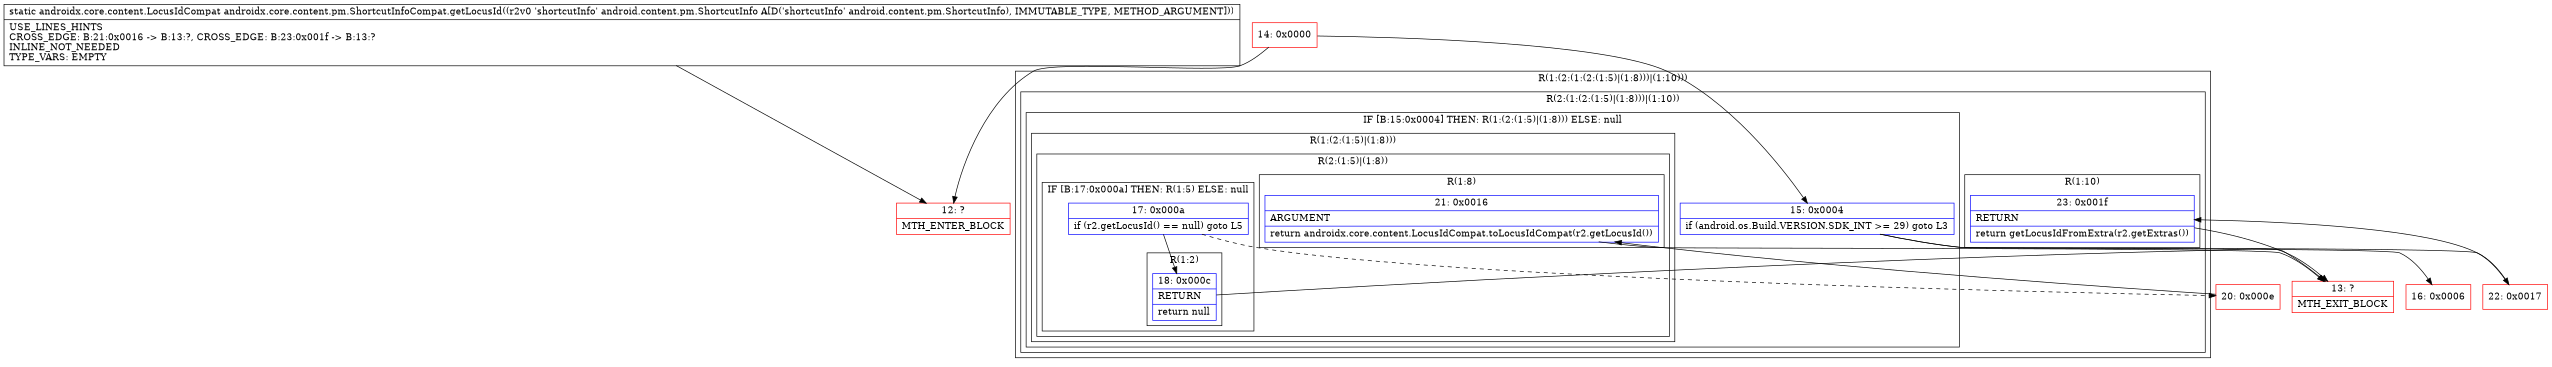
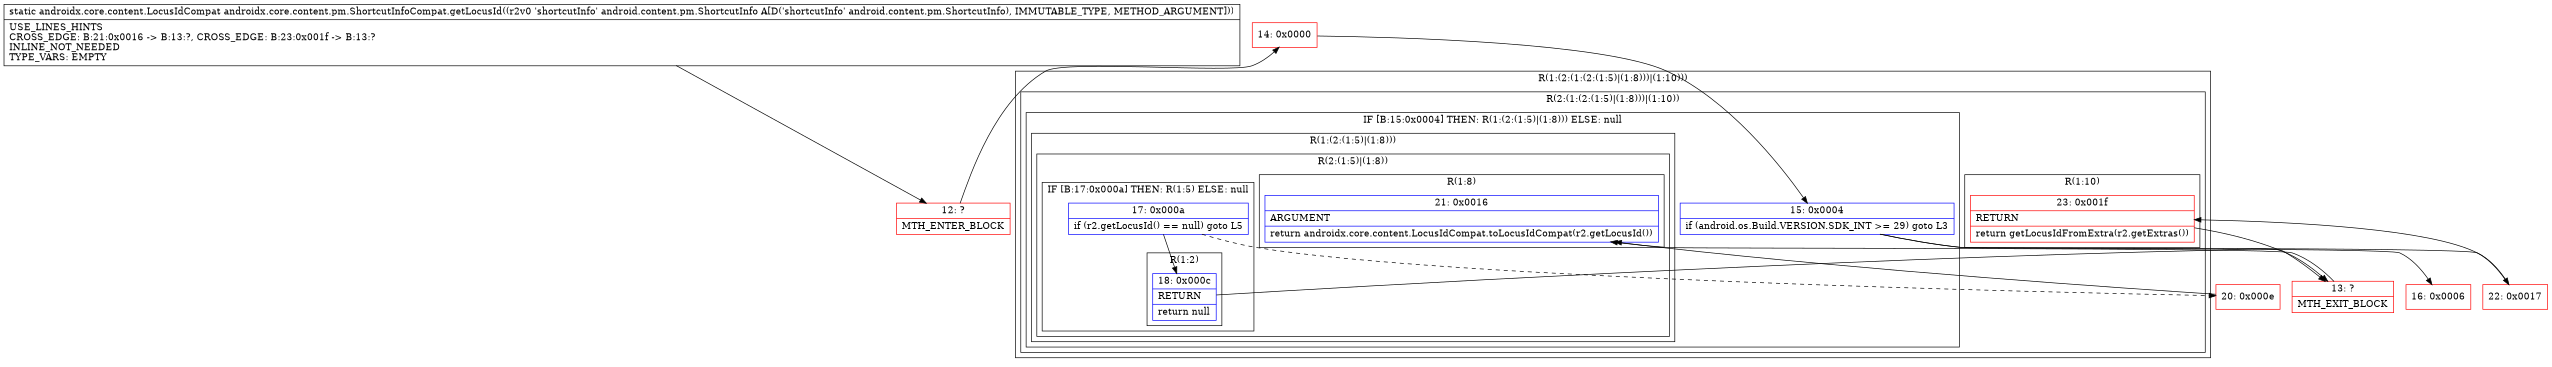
edge "14: 0x0000" -> "12: ?": reversed
node "23: 0x001f": color blue -> red
edge "21: 0x0016" -> "13: ?": reversed
